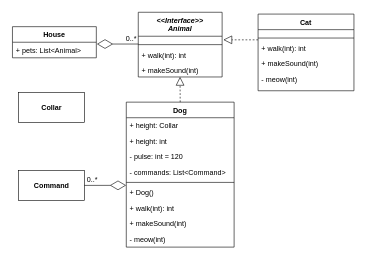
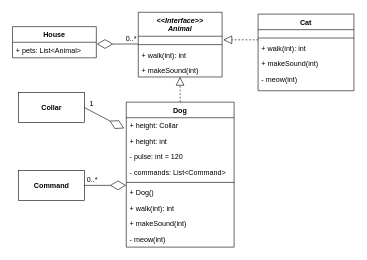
edge "Collar" -> "+ height: Collar": added, label "1"
